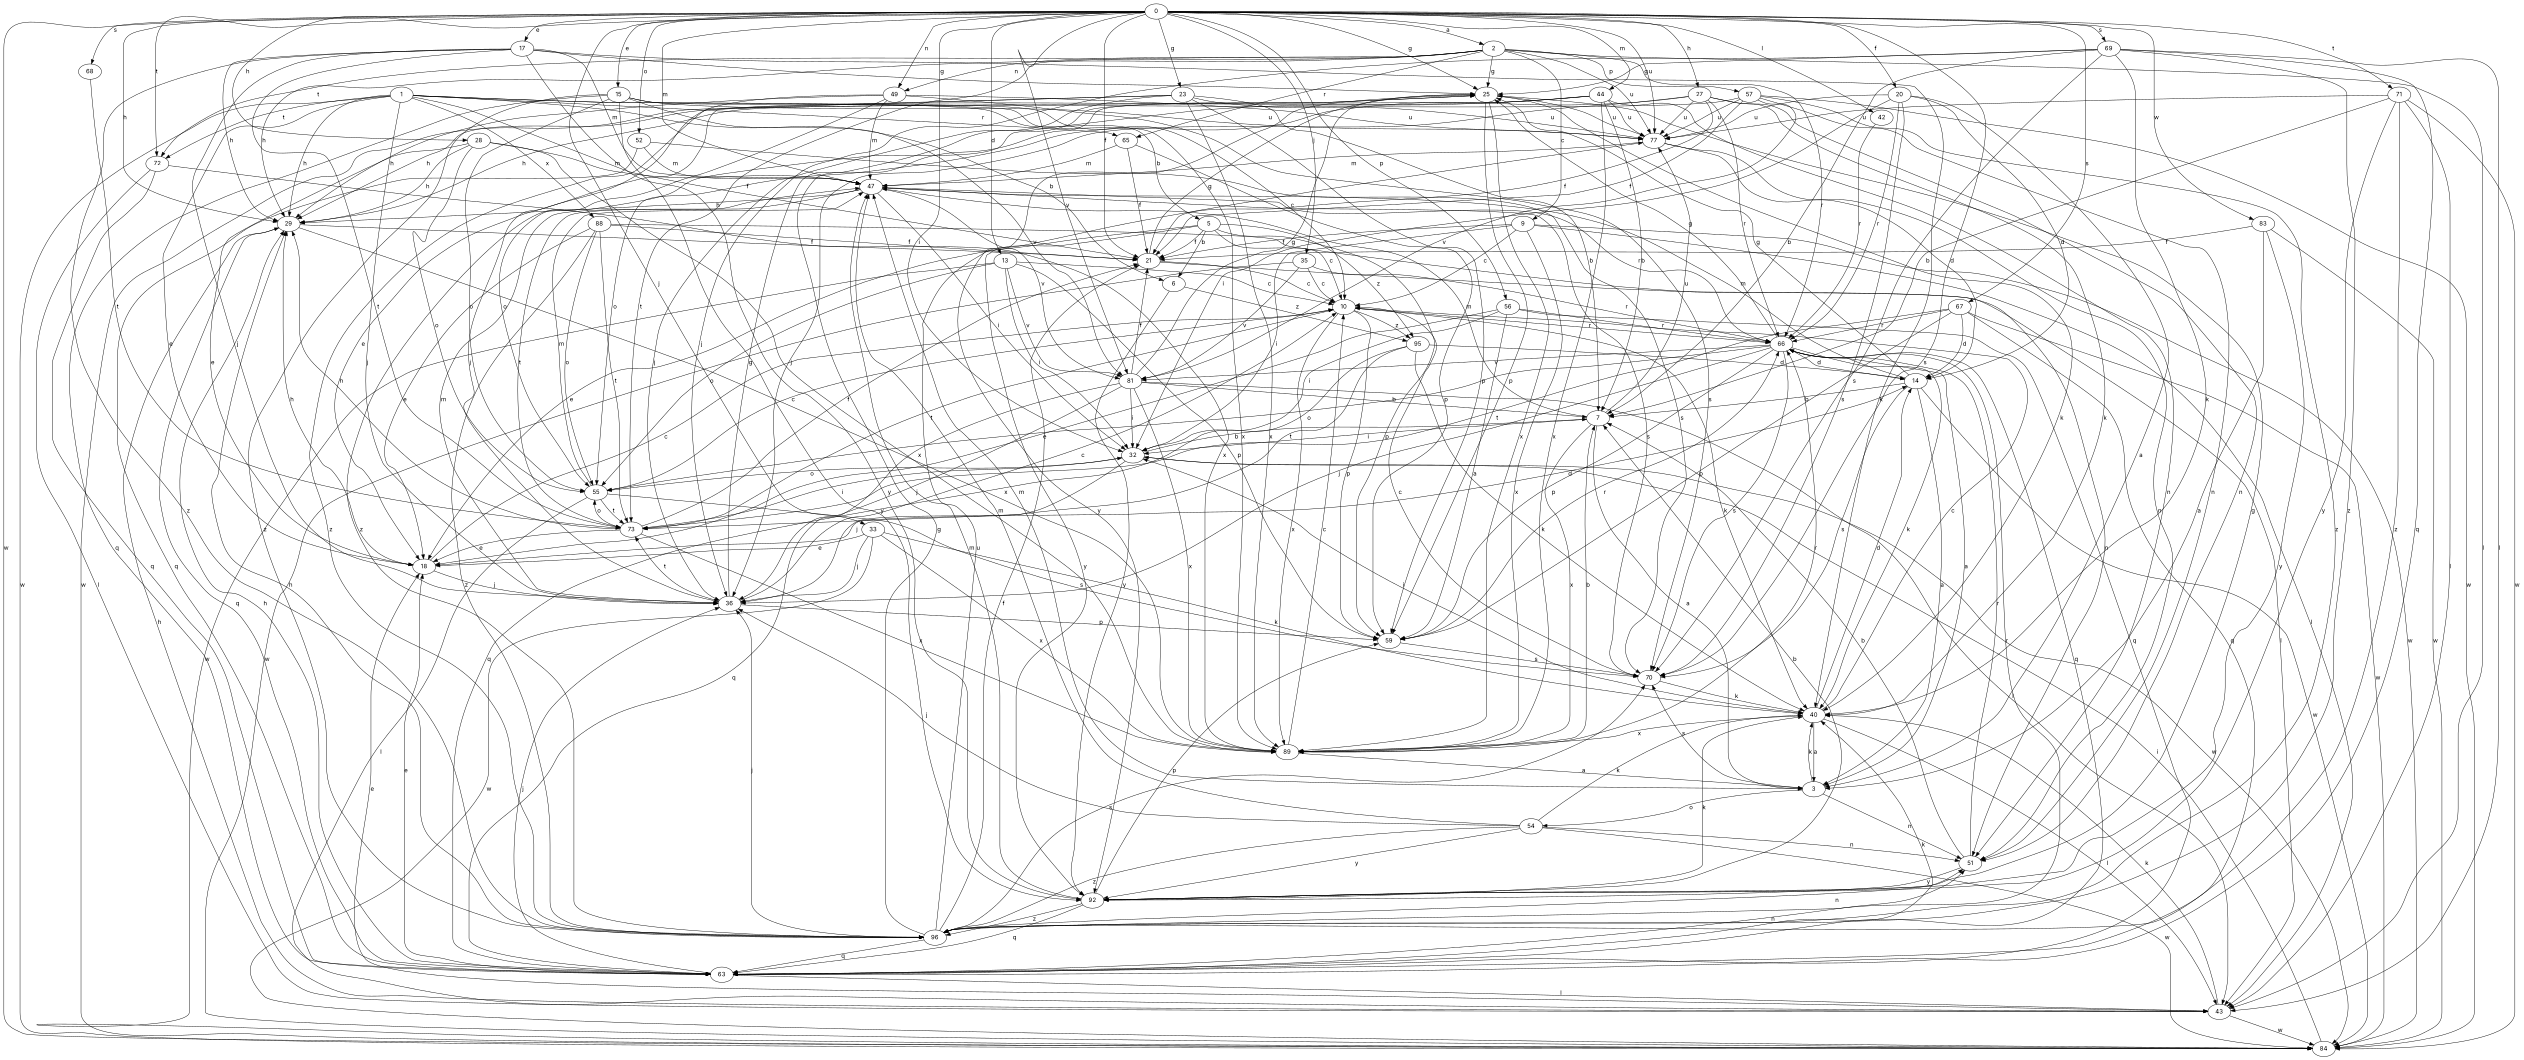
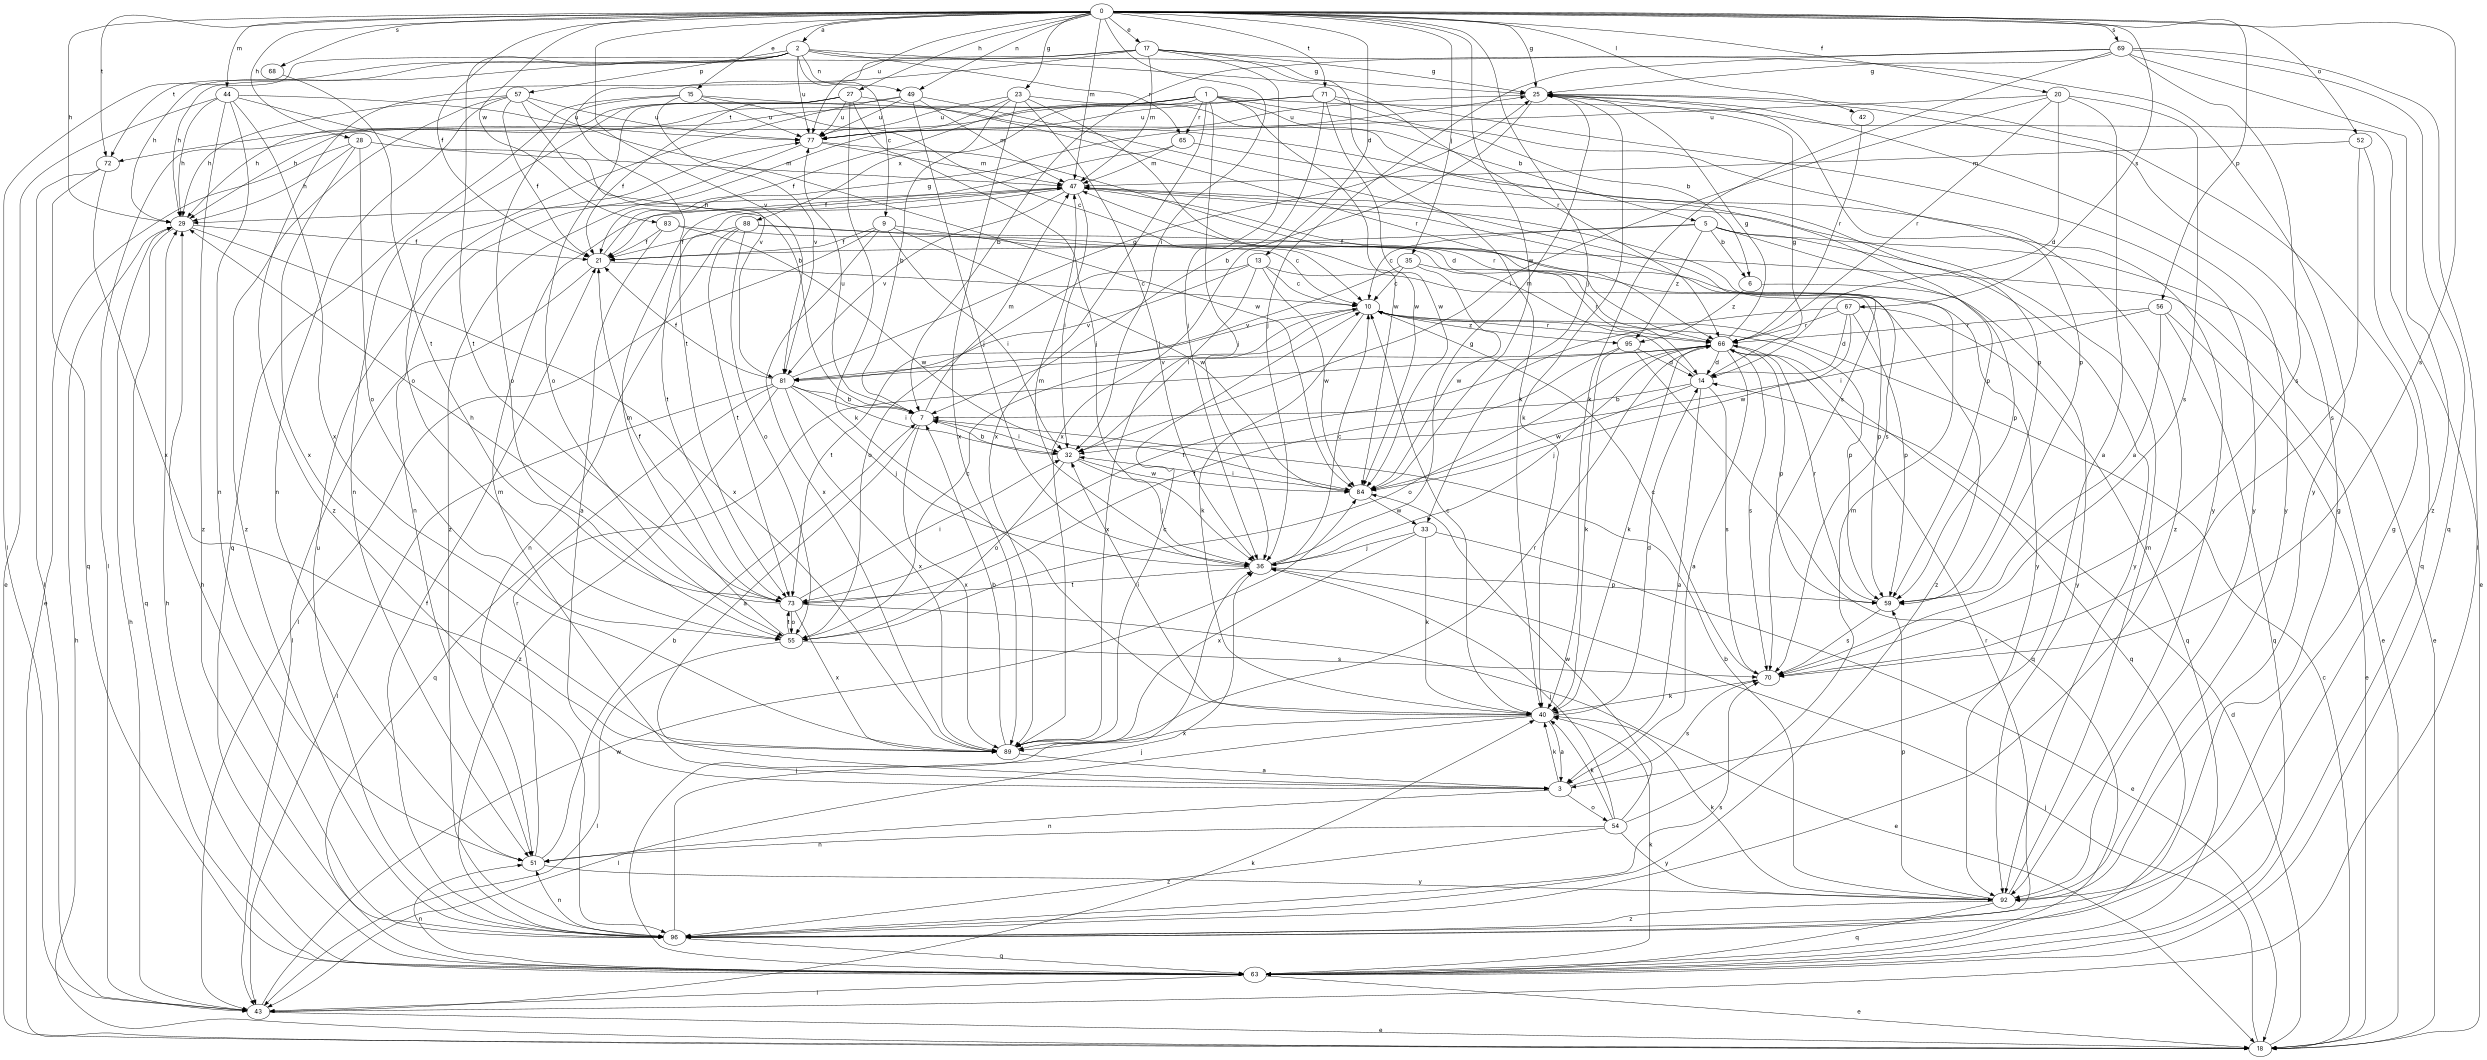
edge "15" -> "96": now "81" -> "96"
edge "33" -> "84": reversed
